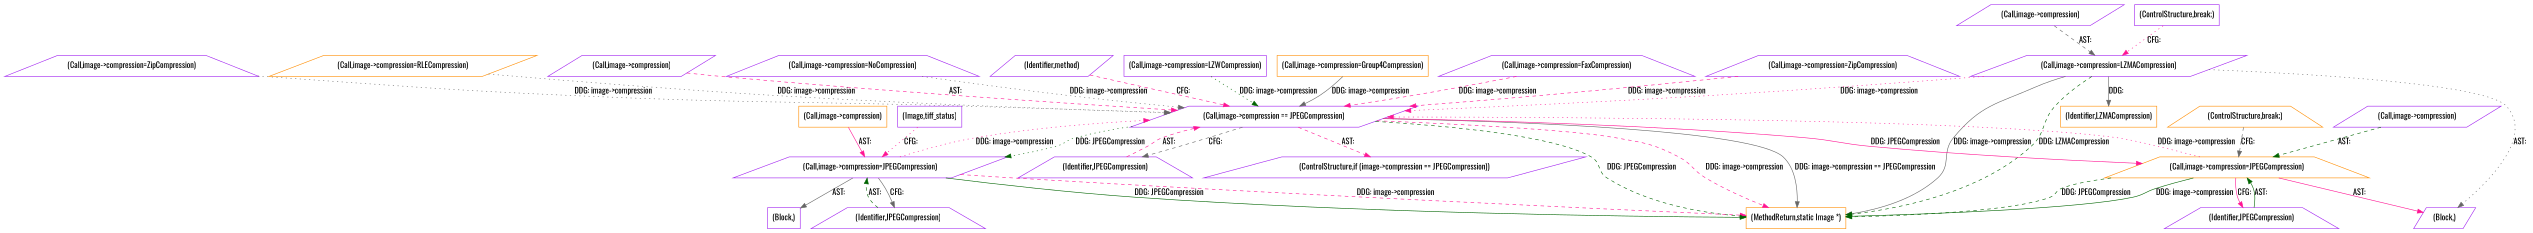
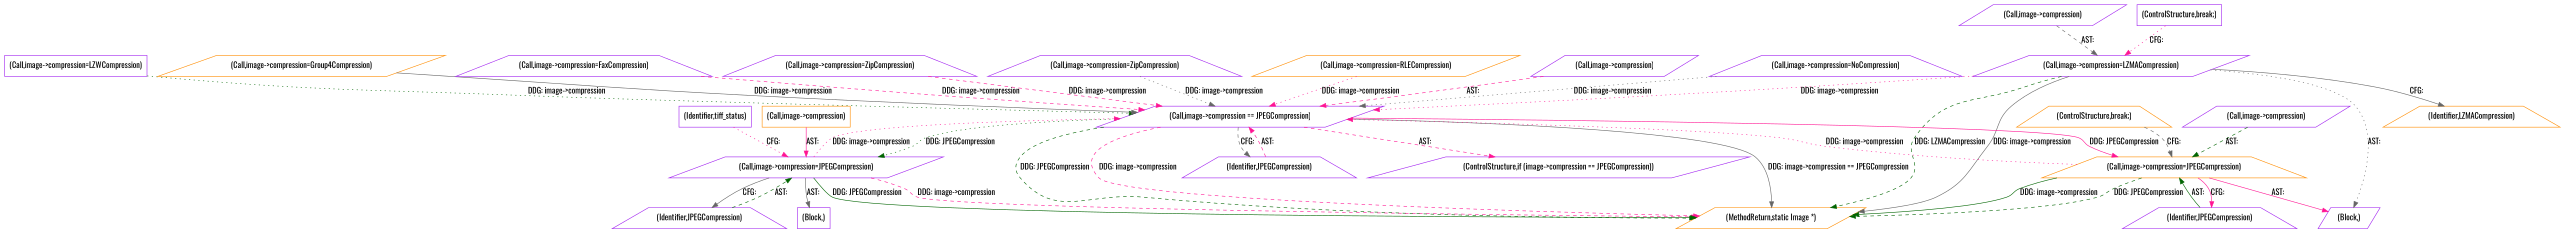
node "(Identifier,method)": removed
node "(Call,image->compression=Group4Compression)": shape box -> parallelogram
edge "(Call,image->compression=LZMACompression)" -> "(Identifier,LZMACompression)": label "DDG: " -> "CFG: "
edge "(Call,image->compression=RLECompression)" -> "(Call,image->compression == JPEGCompression)": color gray40 -> deeppink
node "(Image,tiff_status)": label "(Image,tiff_status)" -> "(Identifier,tiff_status)"
node "(Identifier,LZMACompression)": shape box -> trapezium
node "(MethodReturn,static Image *)": shape box -> parallelogram
